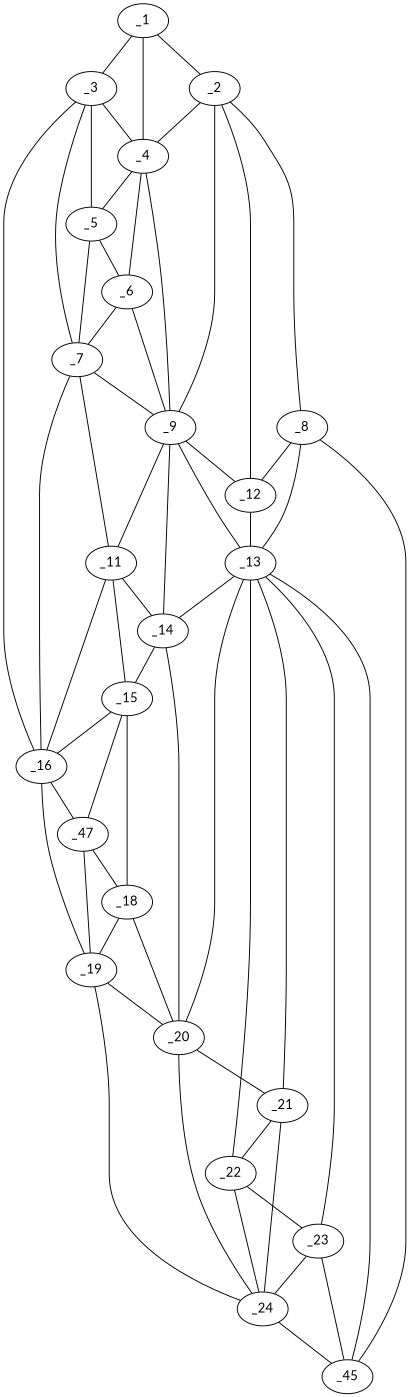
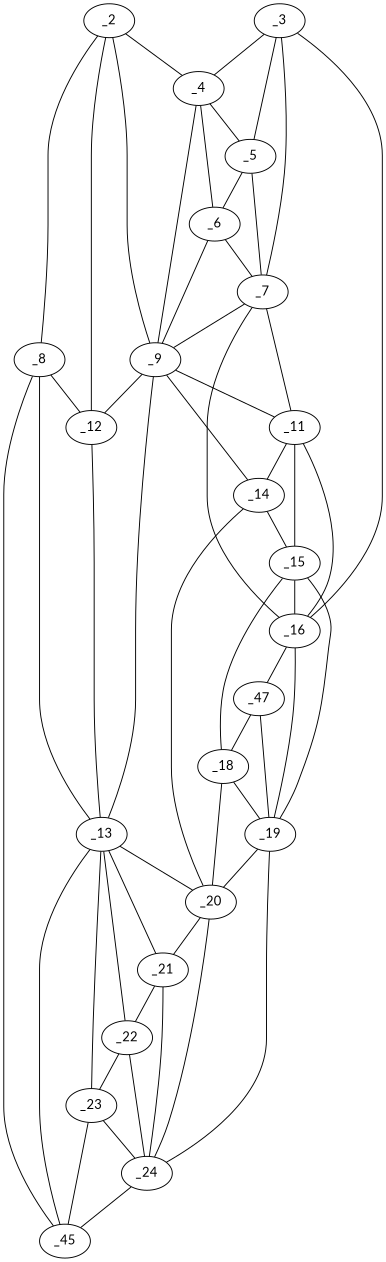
node "_1": removed
edge "_13" -- "_14": removed
edge "_15" -- "_47": now "_15" -- "_19"
